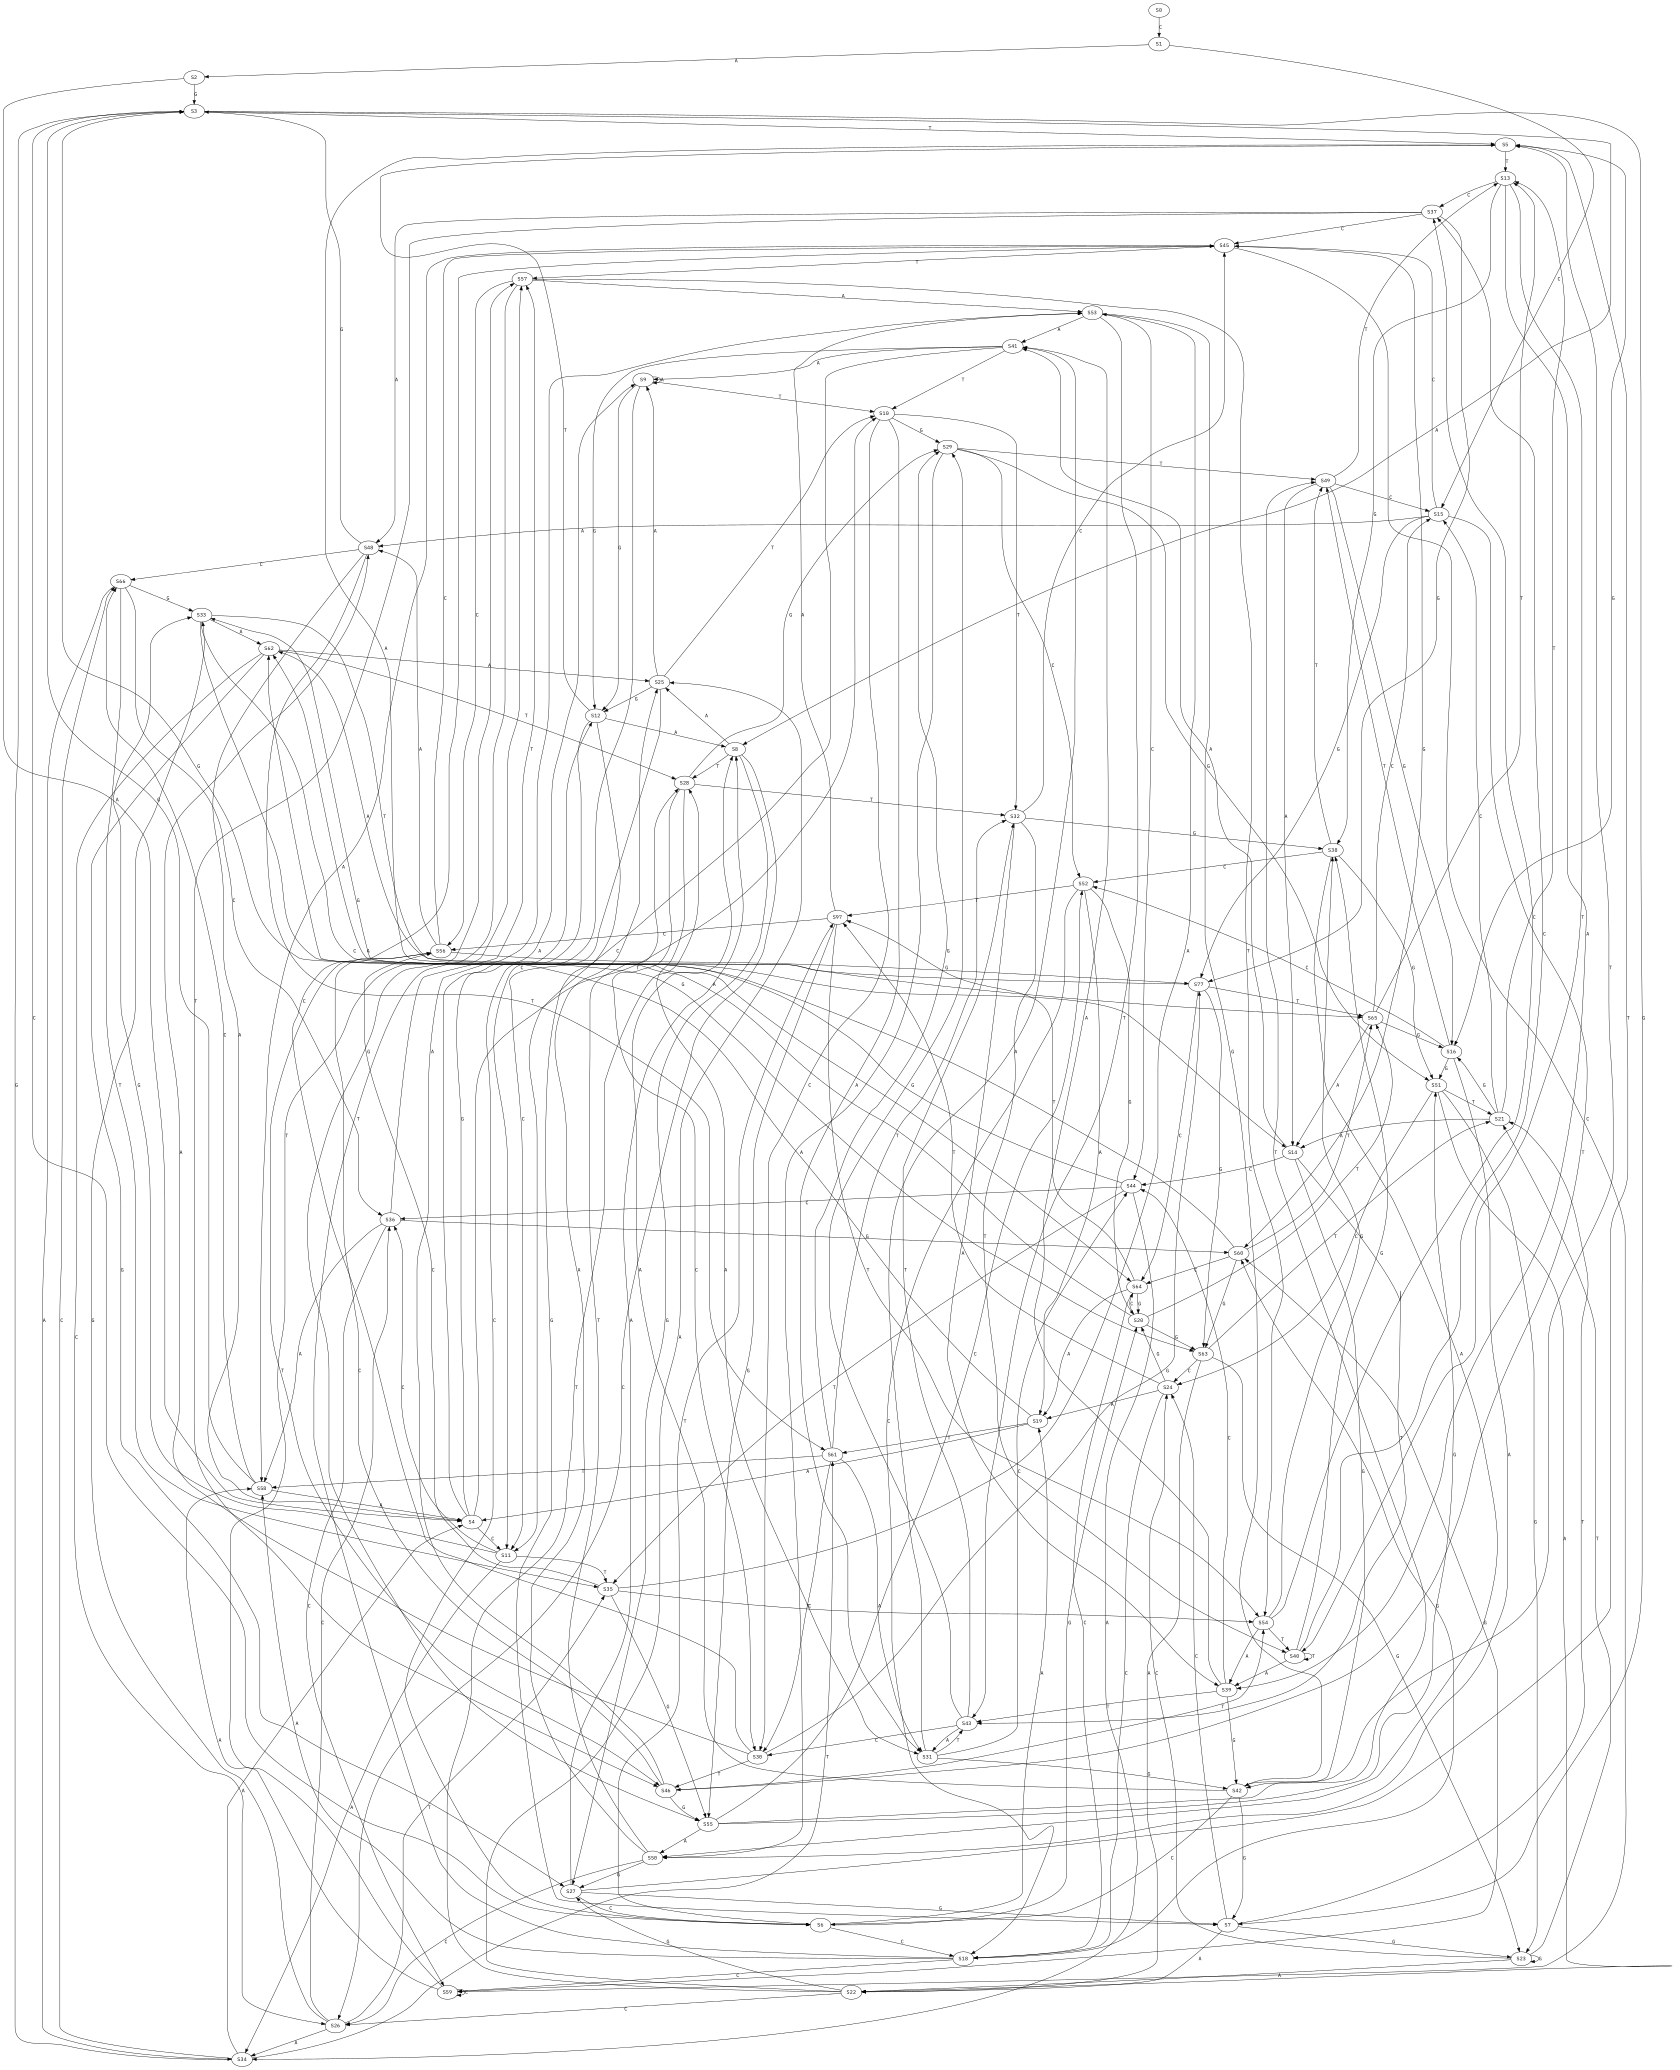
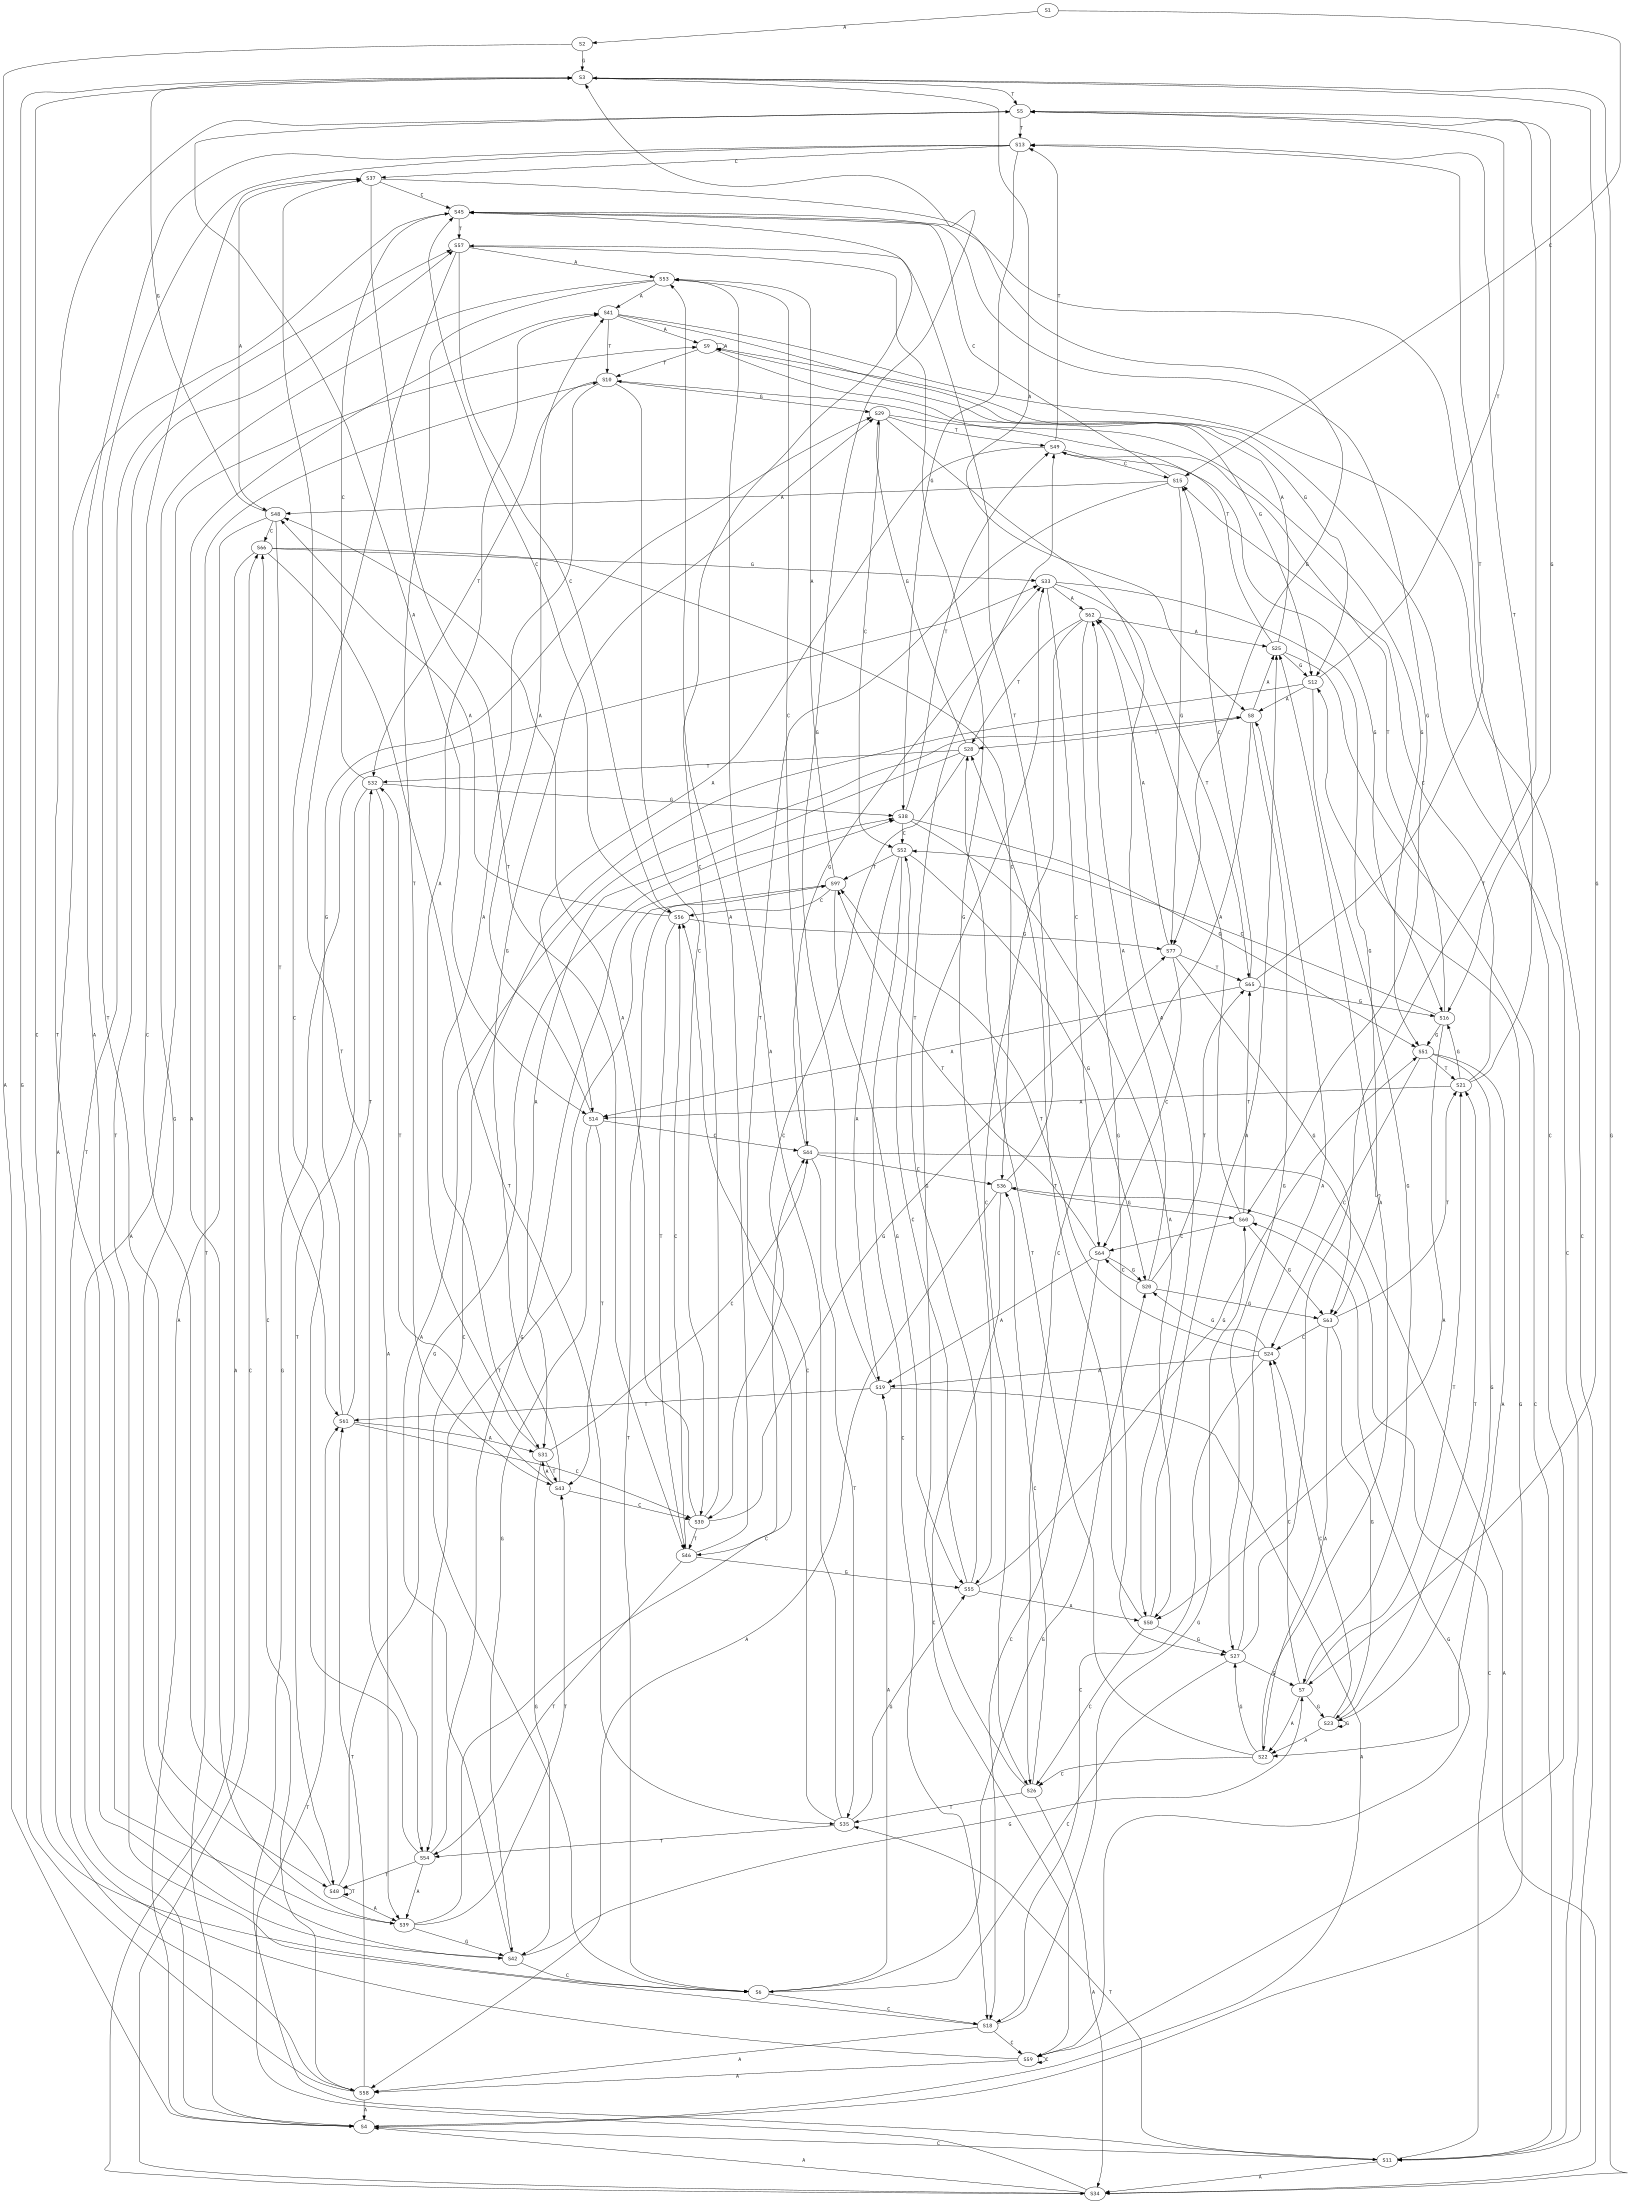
node "S0": removed
edge "S61" -> "S58": reversed
